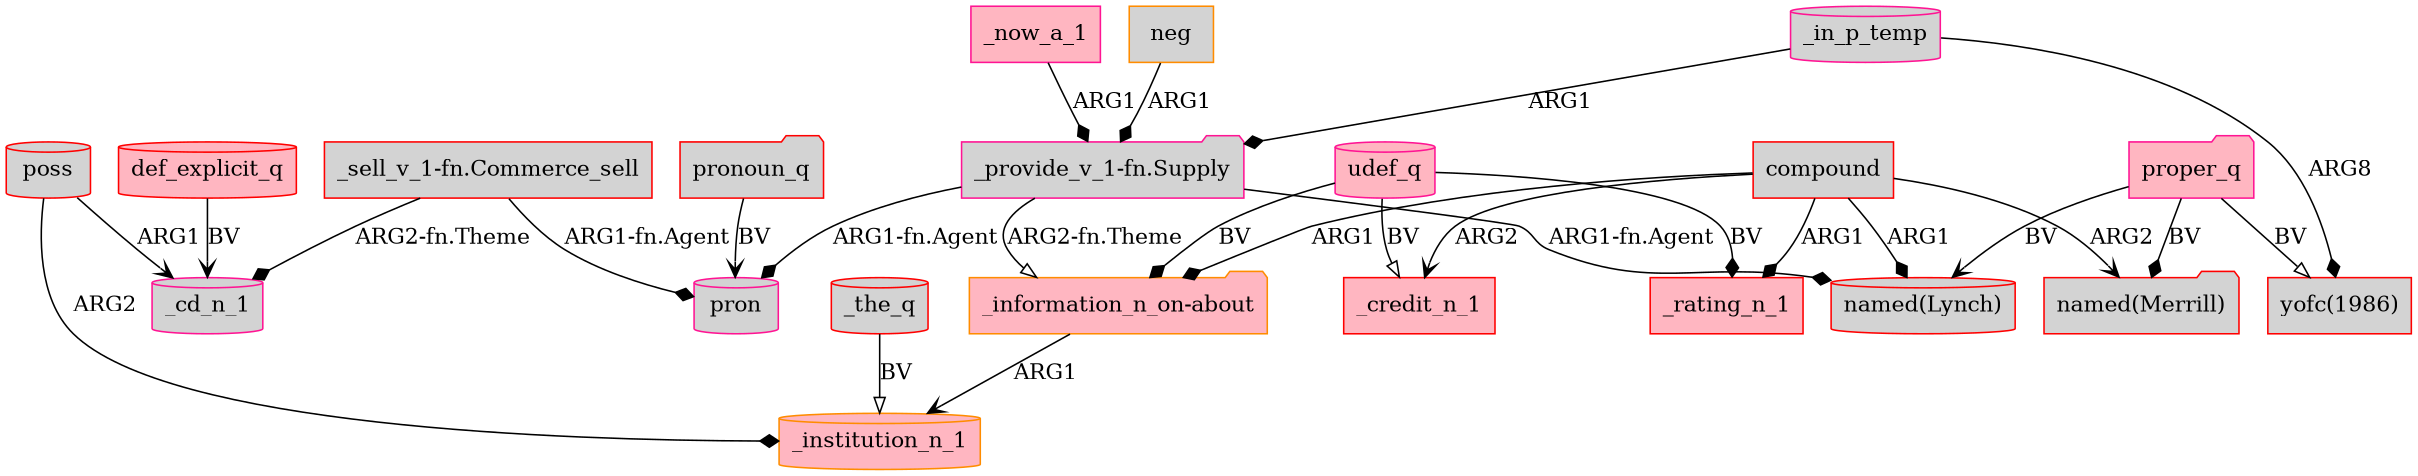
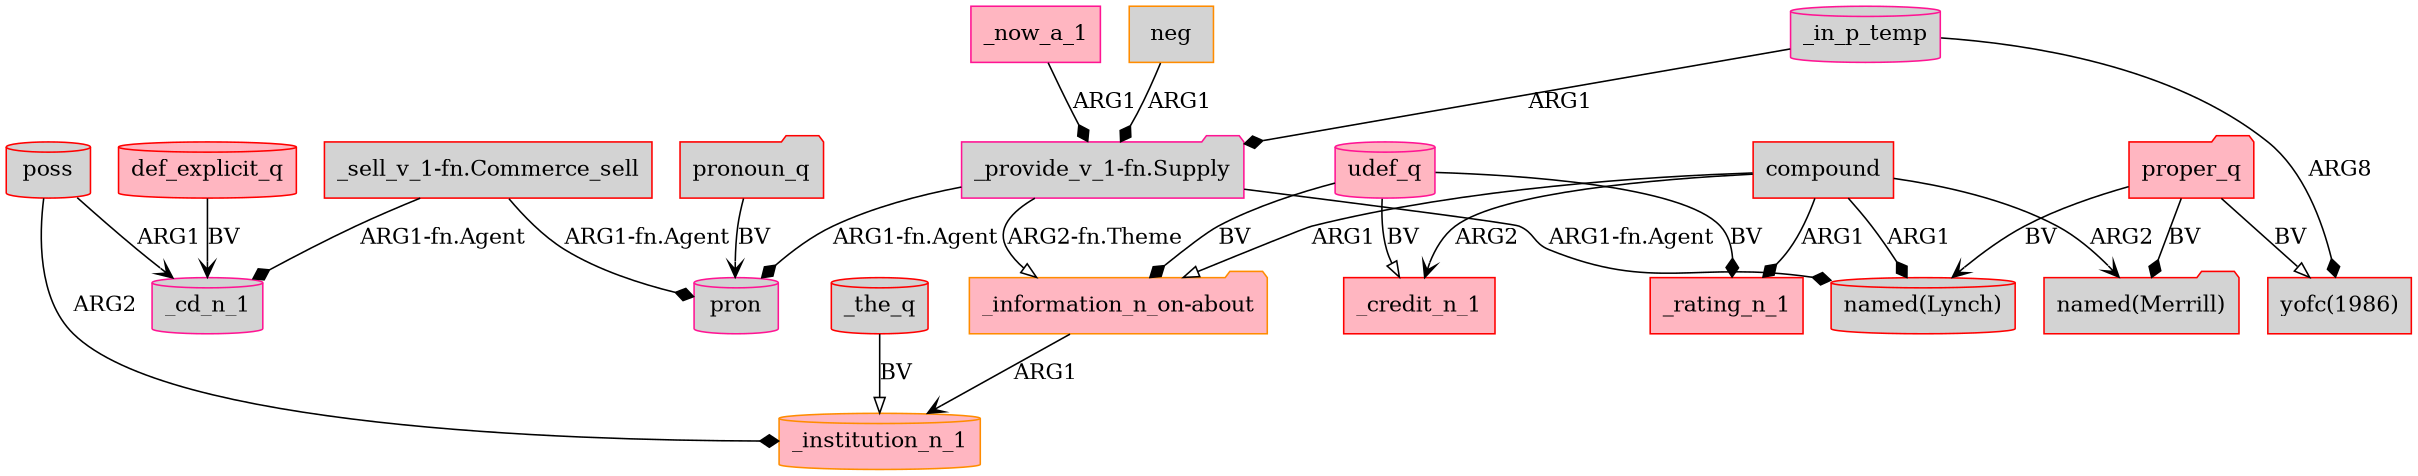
node "proper_q": color deeppink -> red
edge "compound" -> "_information_n_on-about": arrowhead diamond -> onormal
edge "_sell_v_1-fn.Commerce_sell" -> "_cd_n_1": label "ARG2-fn.Theme" -> "ARG1-fn.Agent"
